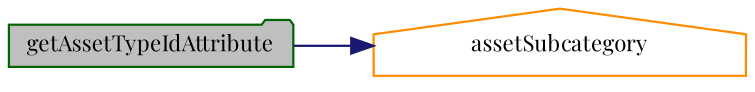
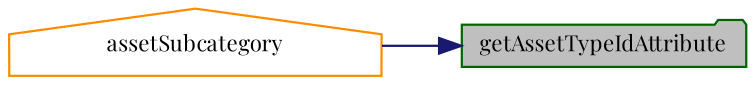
edge "getAssetTypeIdAttribute" -> "assetSubcategory": reversed
